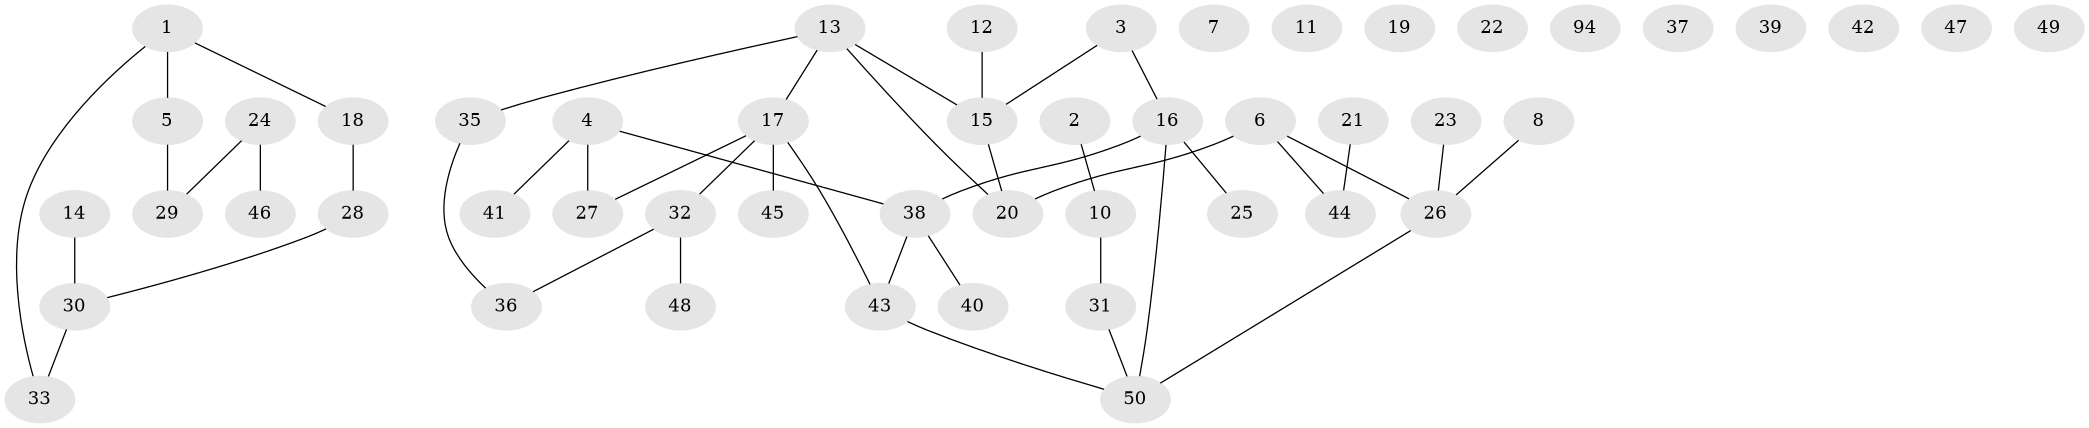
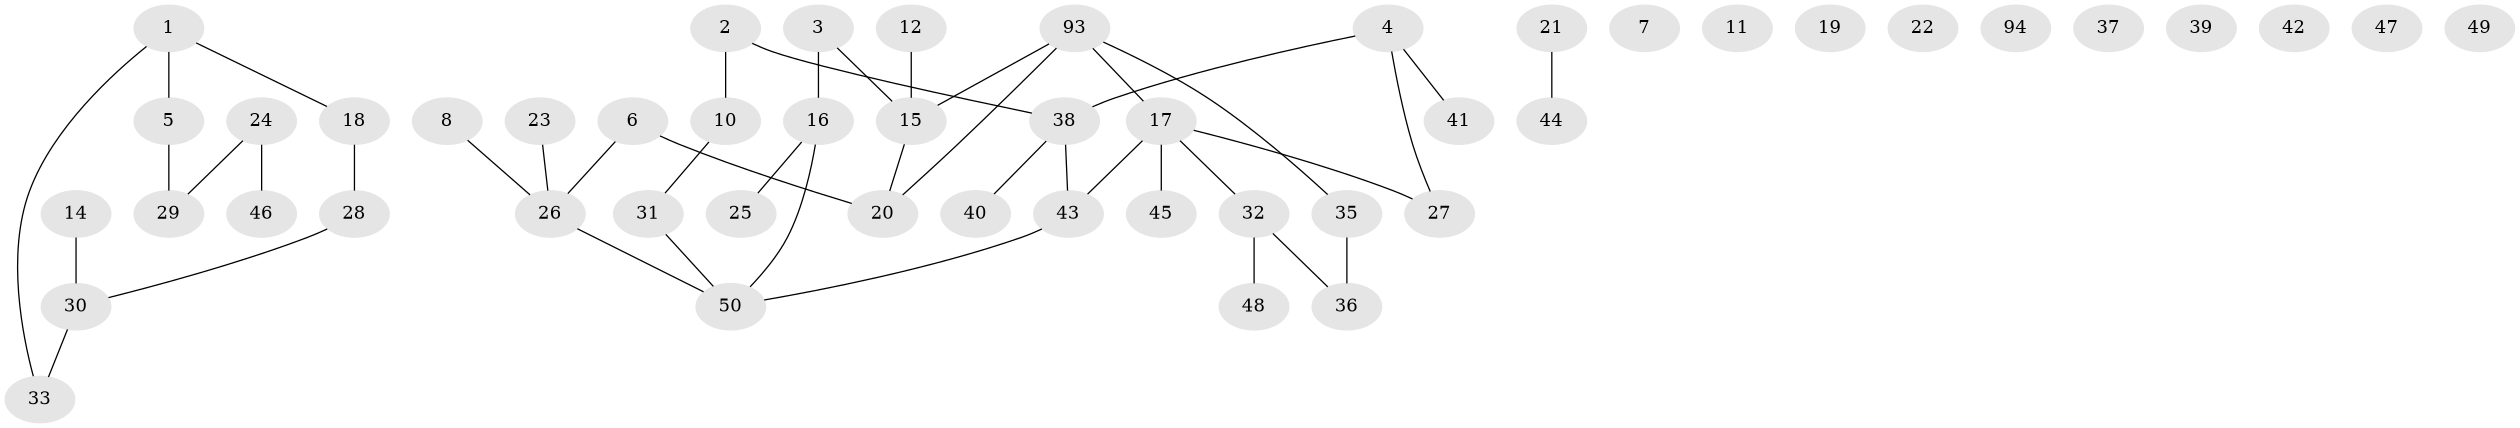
node "13": label "13" -> "93"
edge "16" -- "38": now "2" -- "38"
edge "6" -- "44": removed
